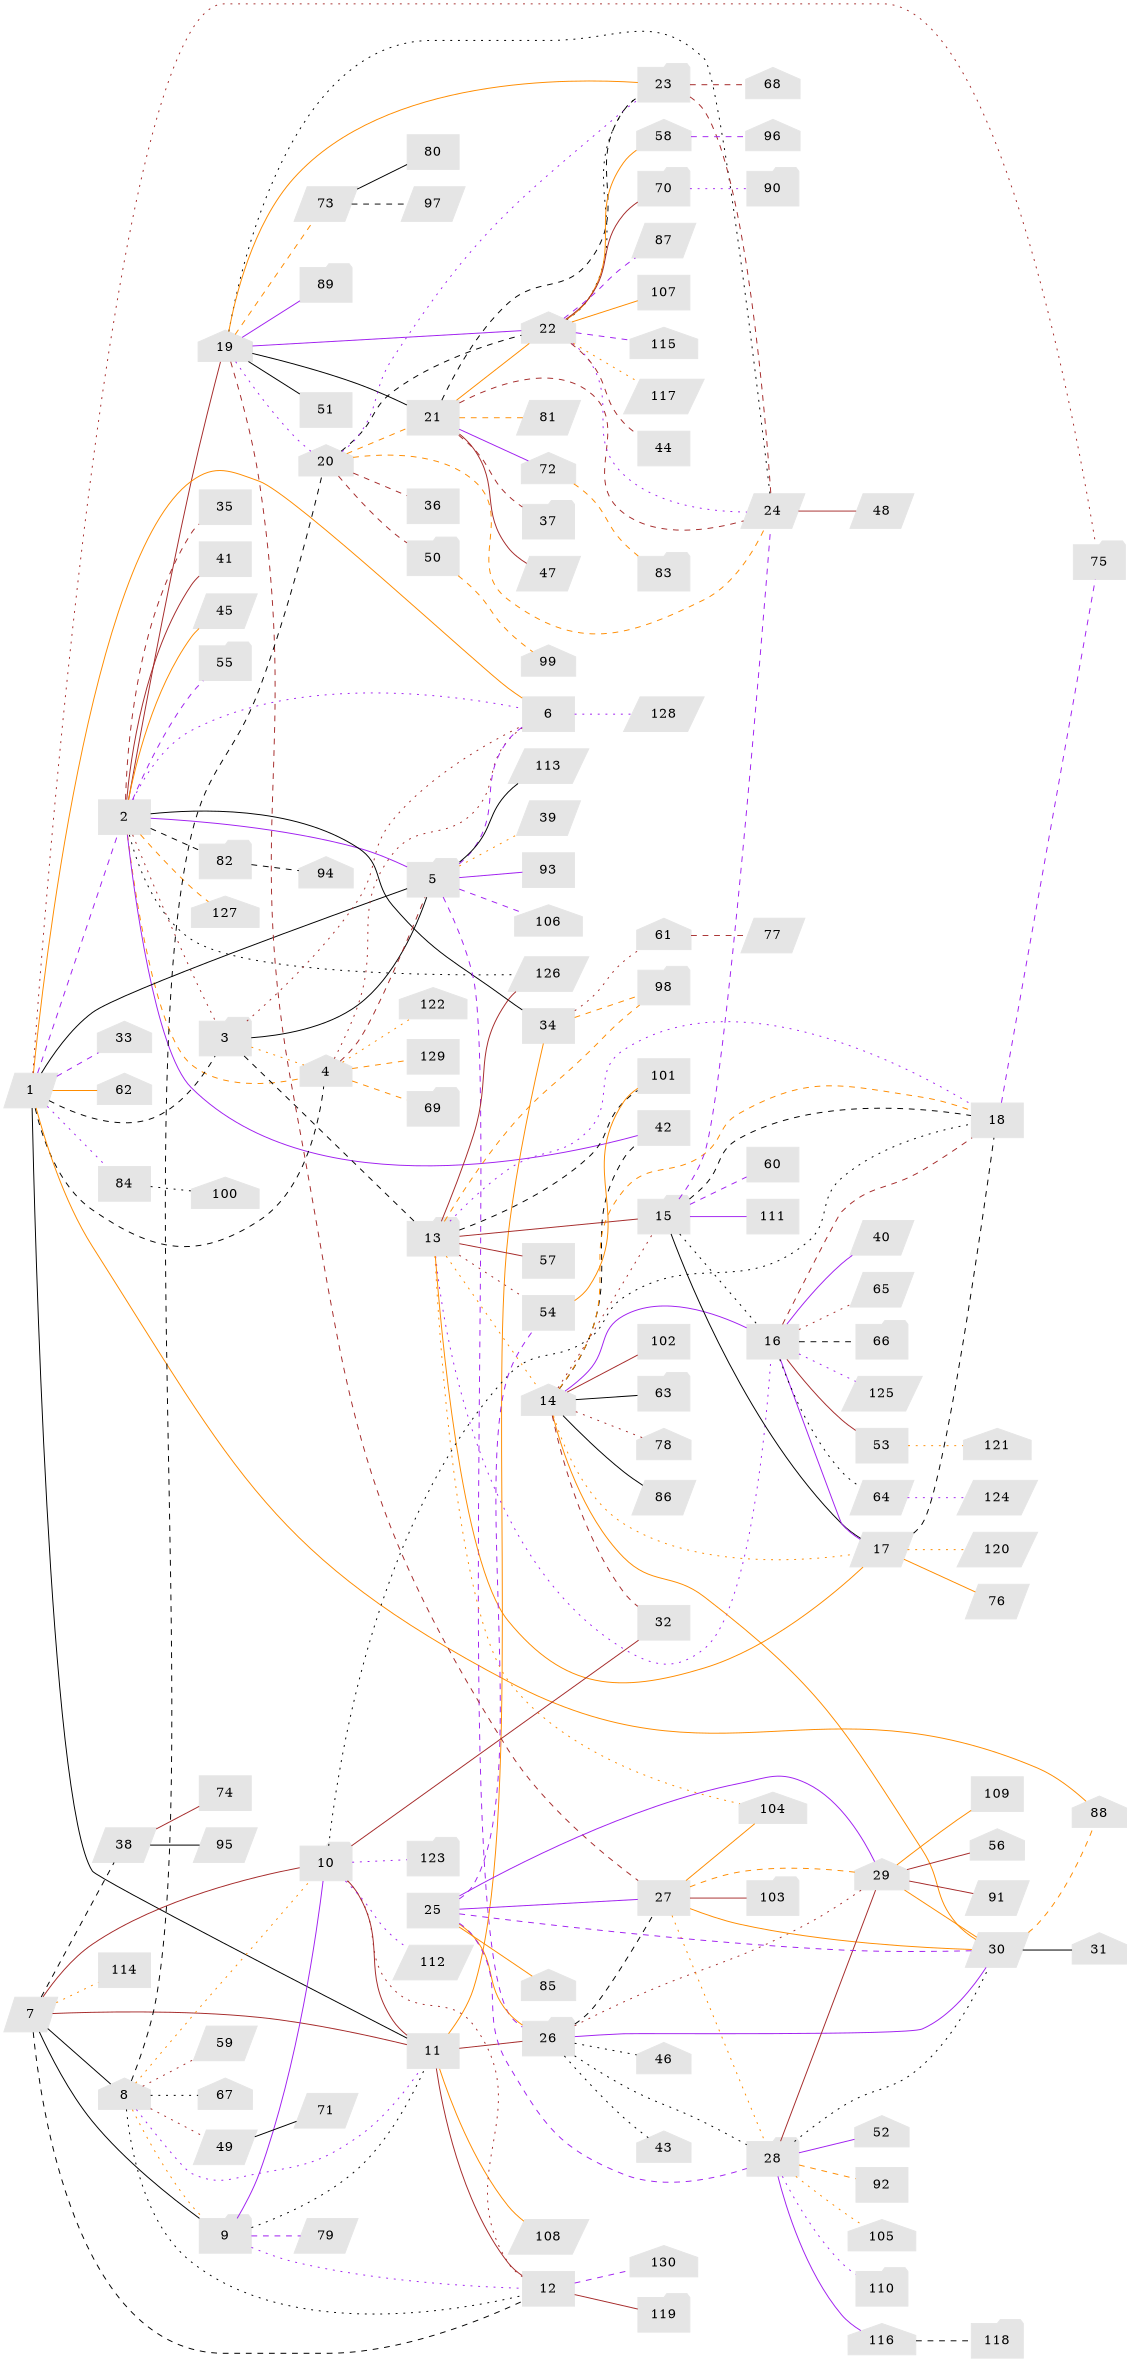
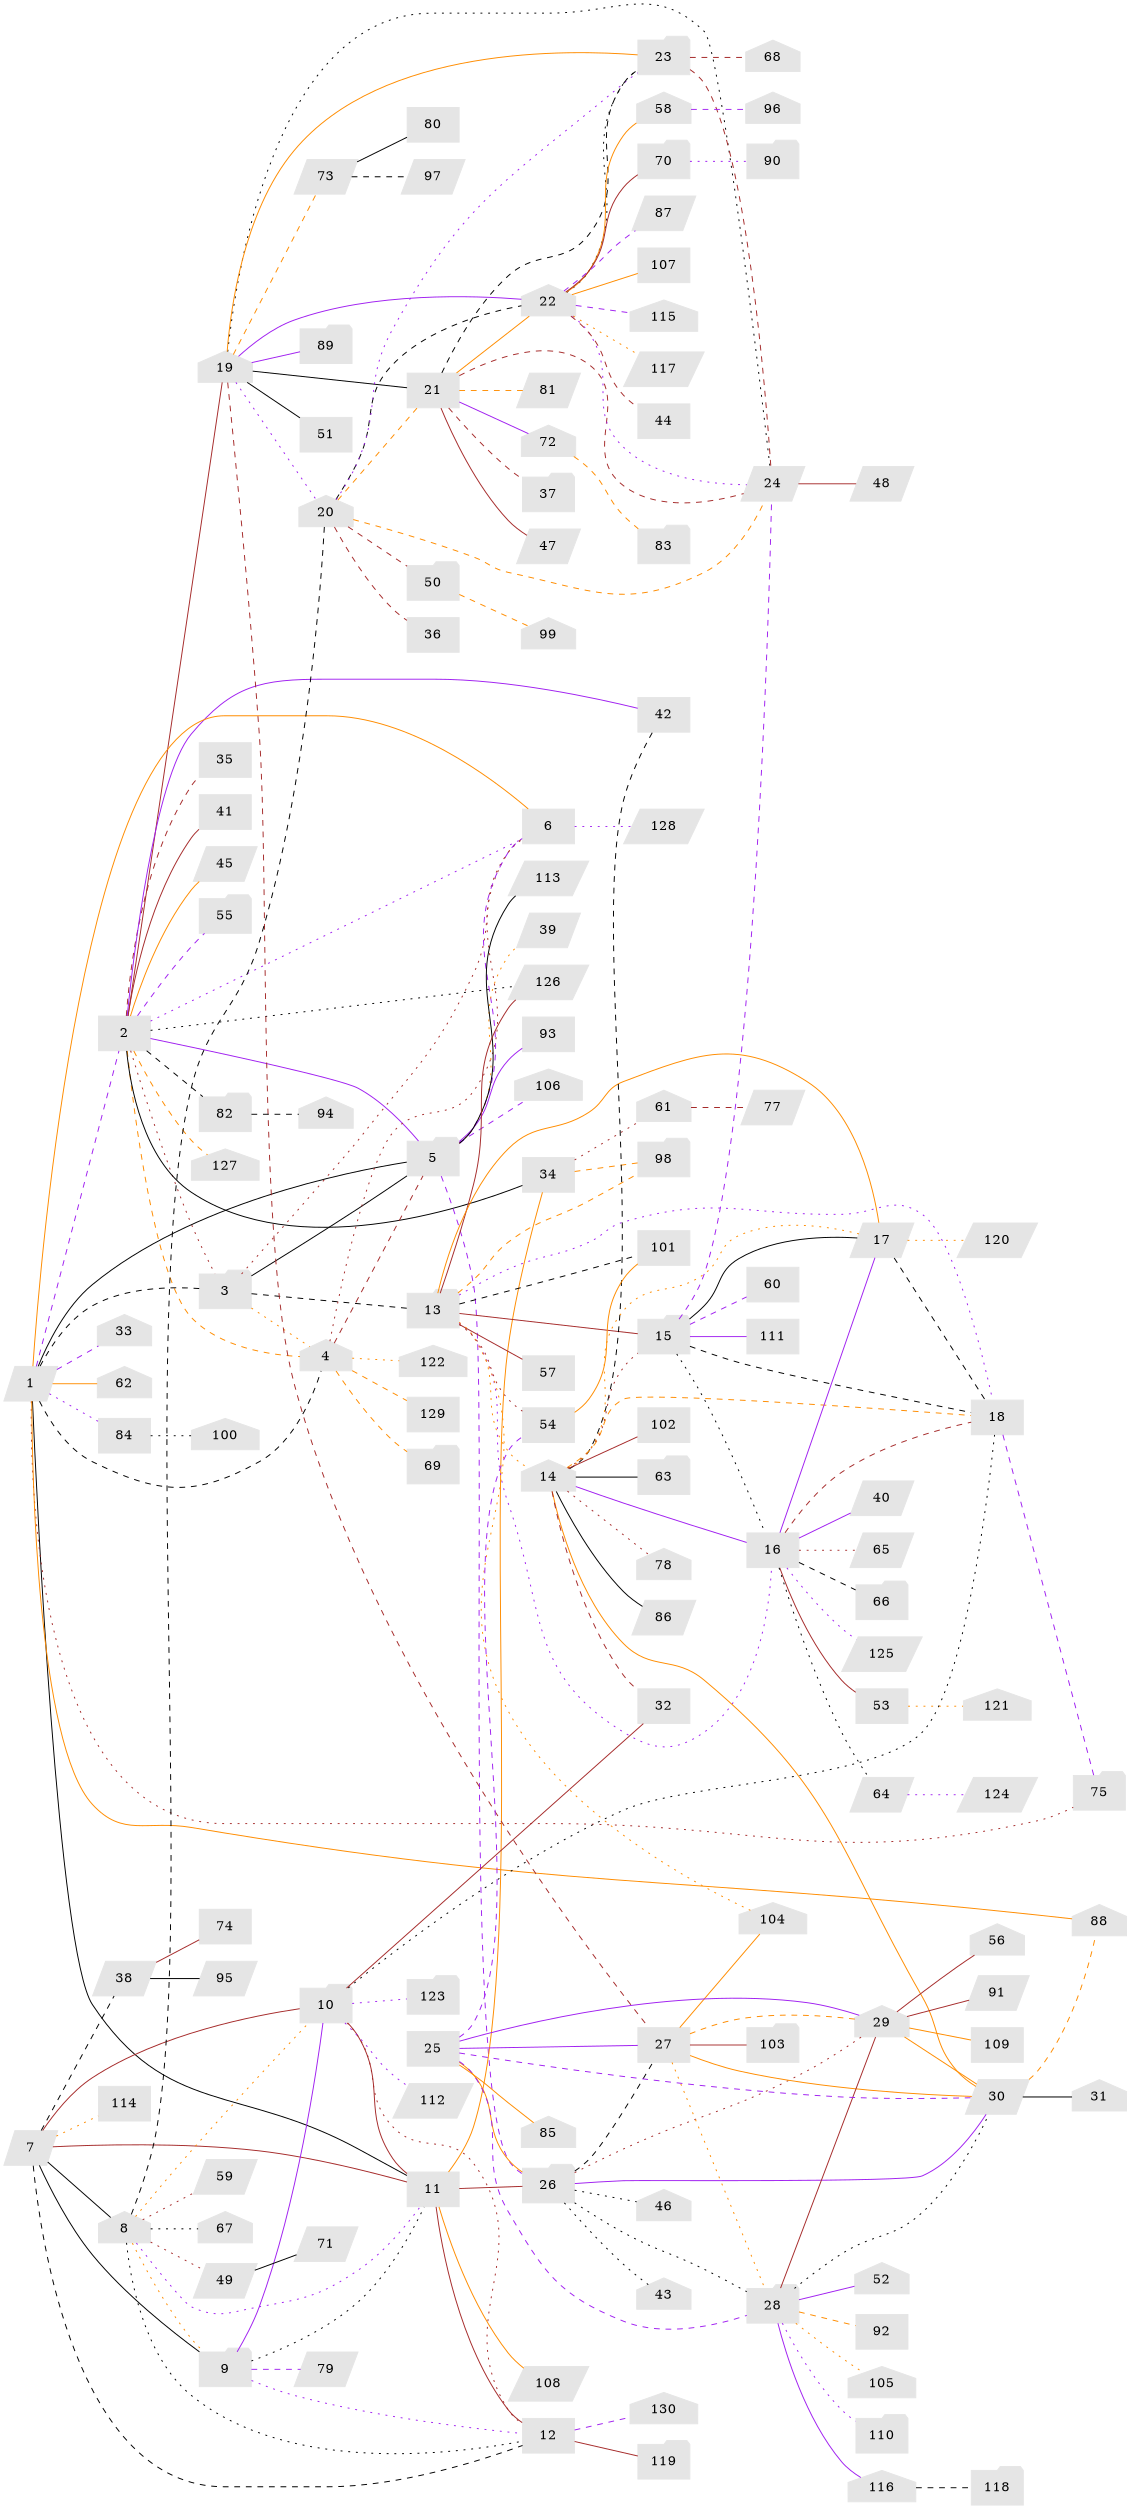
node "76": removed
